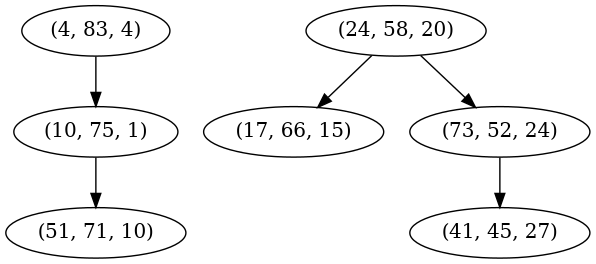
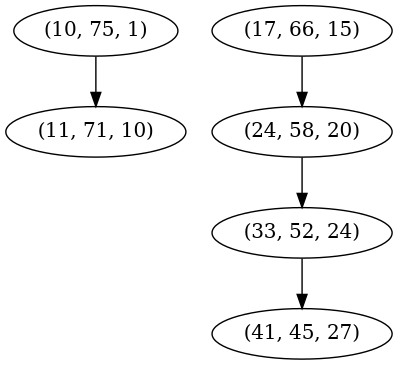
node "(4, 83, 4)": removed
edge "(24, 58, 20)" -> "(17, 66, 15)": reversed
node "(73, 52, 24)": label "(73, 52, 24)" -> "(33, 52, 24)"
node "(51, 71, 10)": label "(51, 71, 10)" -> "(11, 71, 10)"
